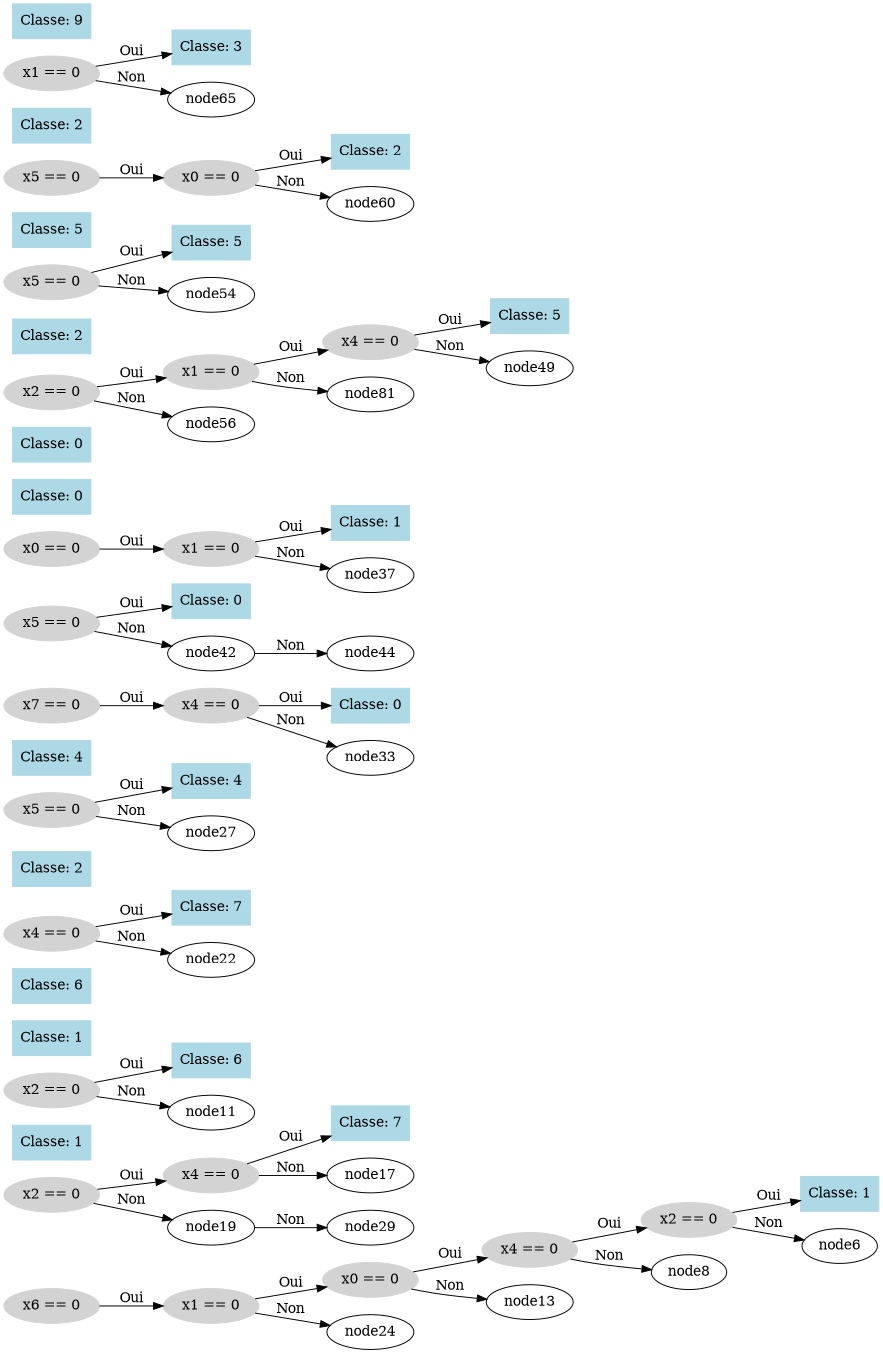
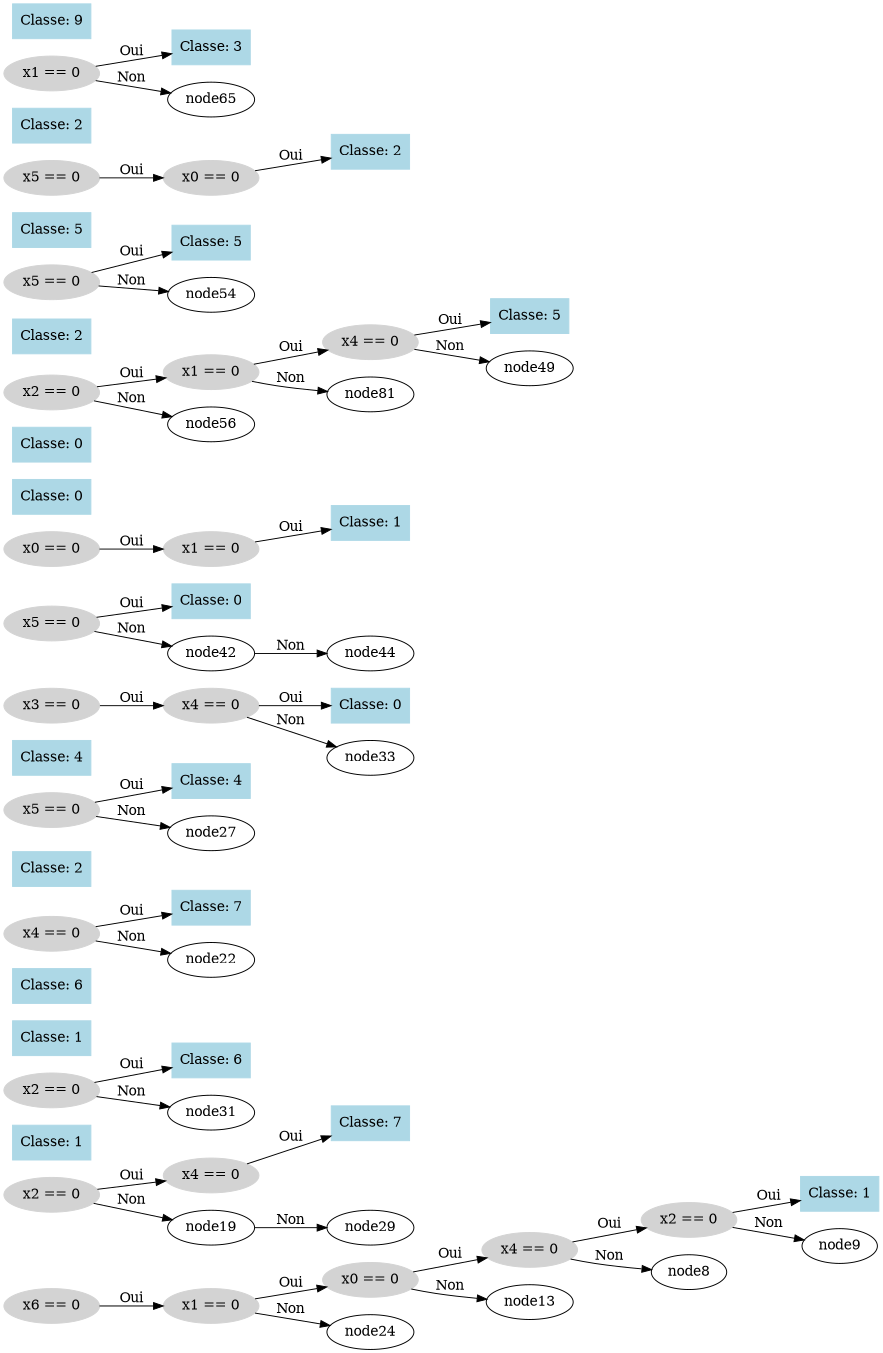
node "node60": removed
node "node37": removed
node "x7 == 0": label "x7 == 0" -> "x3 == 0"
node "node11": label "node11" -> "node31"
node "node17": removed
node "node6": label "node6" -> "node9"
